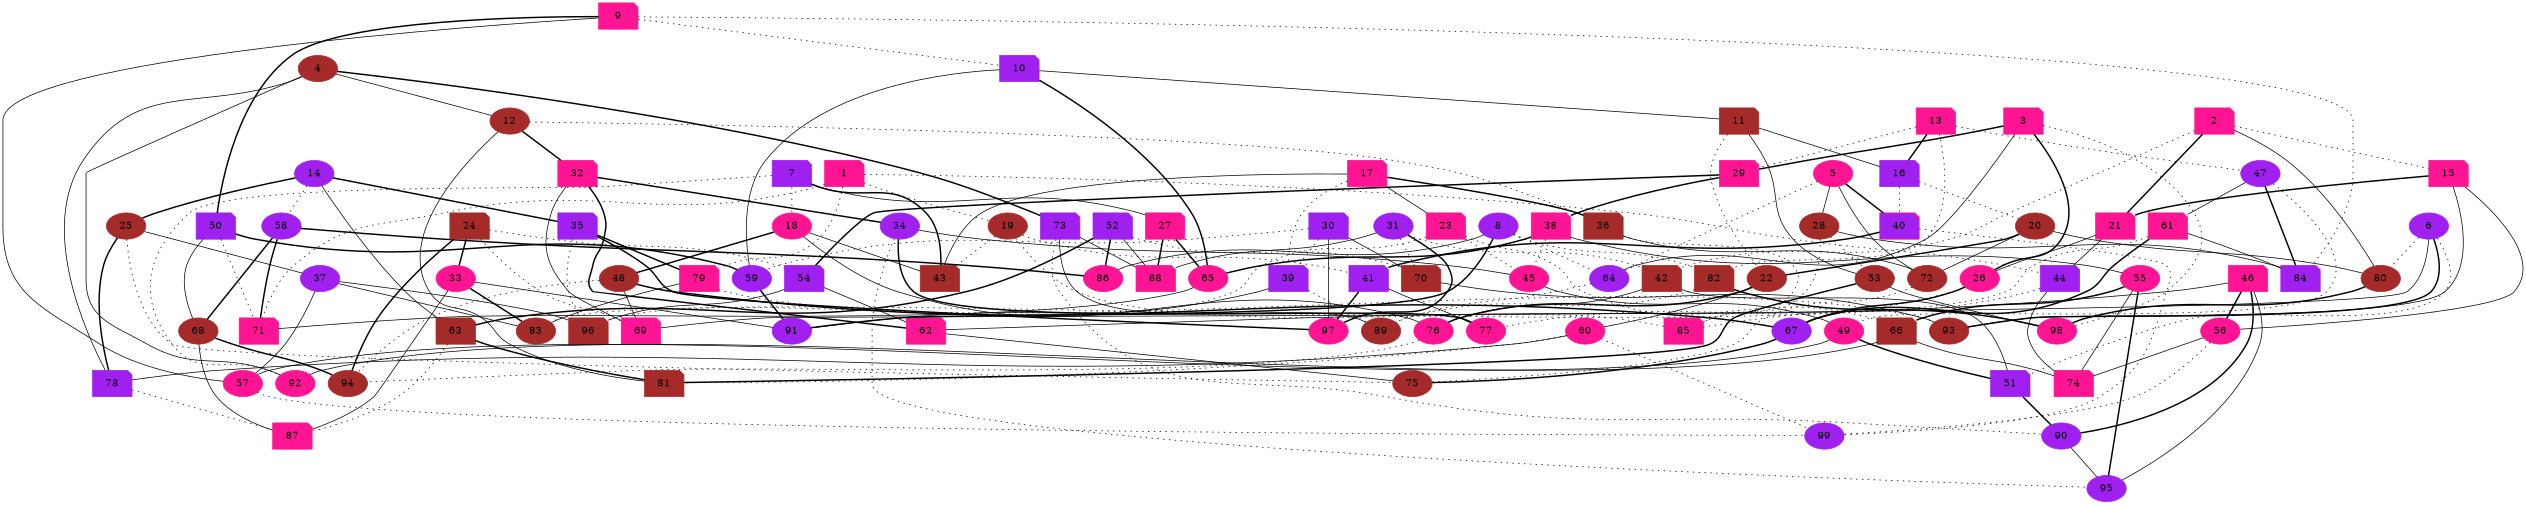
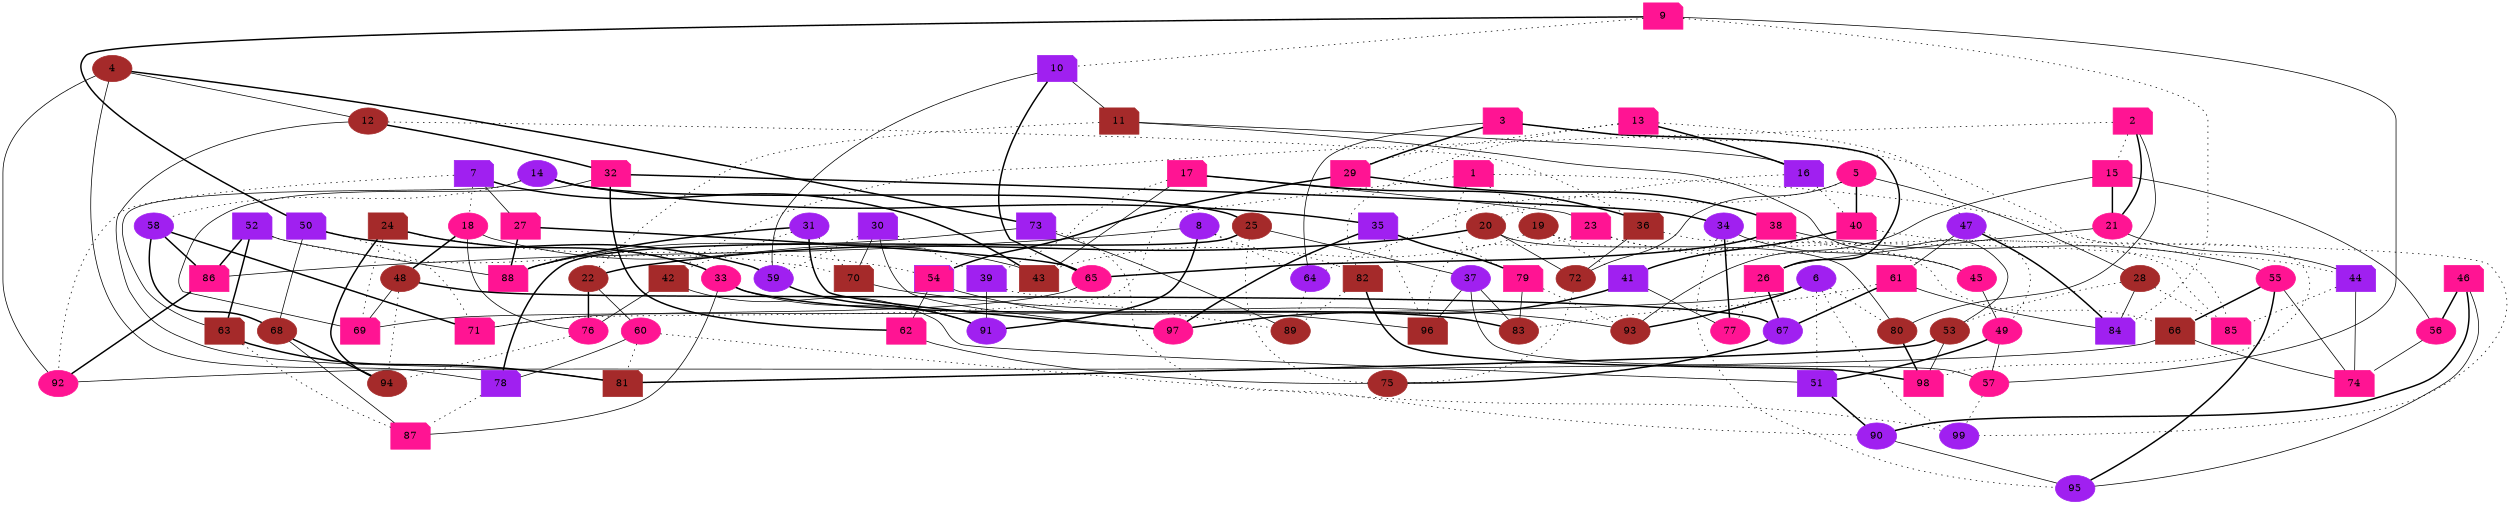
node "40": fillcolor purple -> deeppink
node "21": shape note -> ellipse
edge "31" -- "88": style solid -> bold
node "54": fillcolor purple -> deeppink
node "86": shape ellipse -> note
node "26": shape ellipse -> note
edge "46" -- "62": removed
node "98": shape ellipse -> note
edge "86" -- "92": added
edge "56" -- "99": now "6" -- "99"
